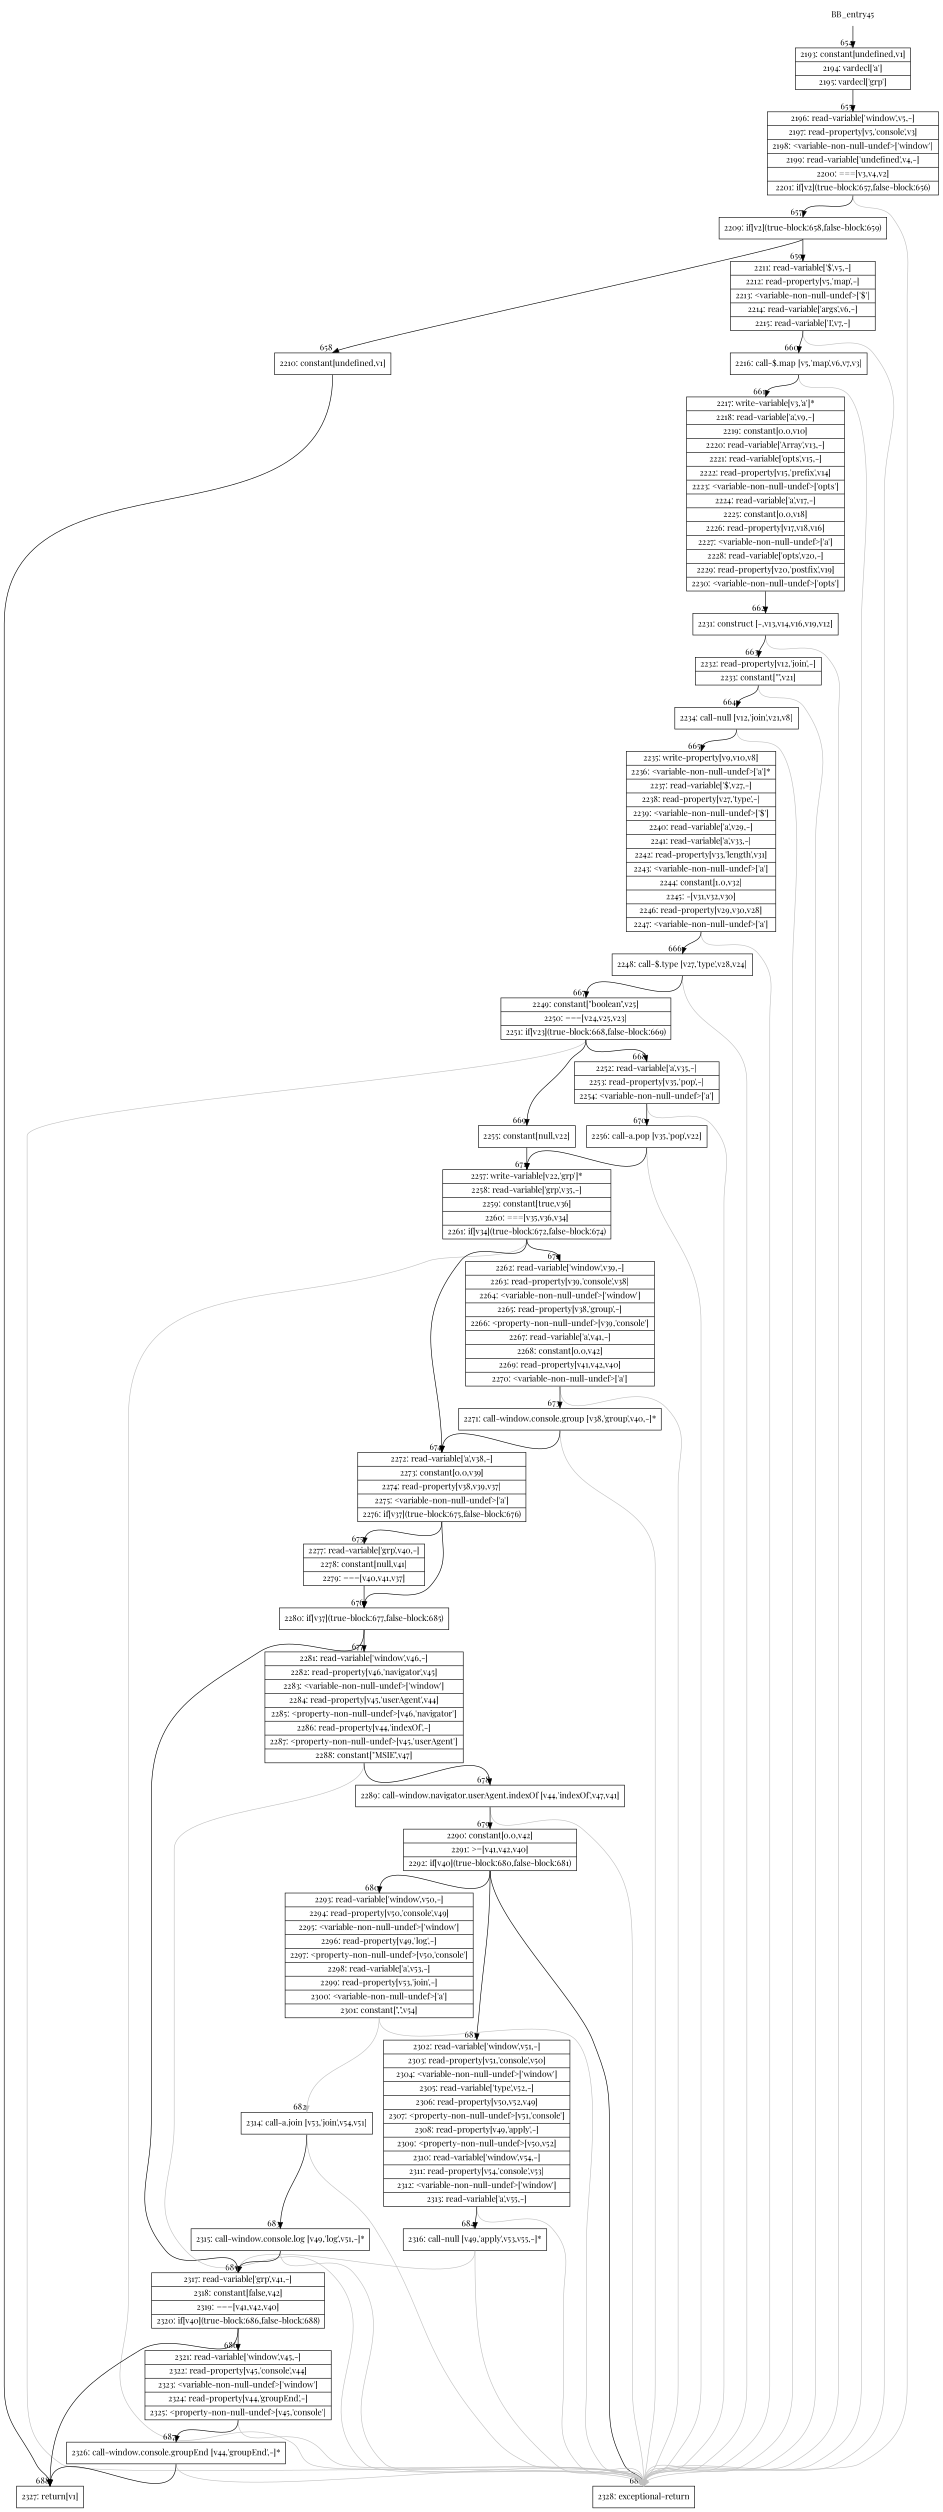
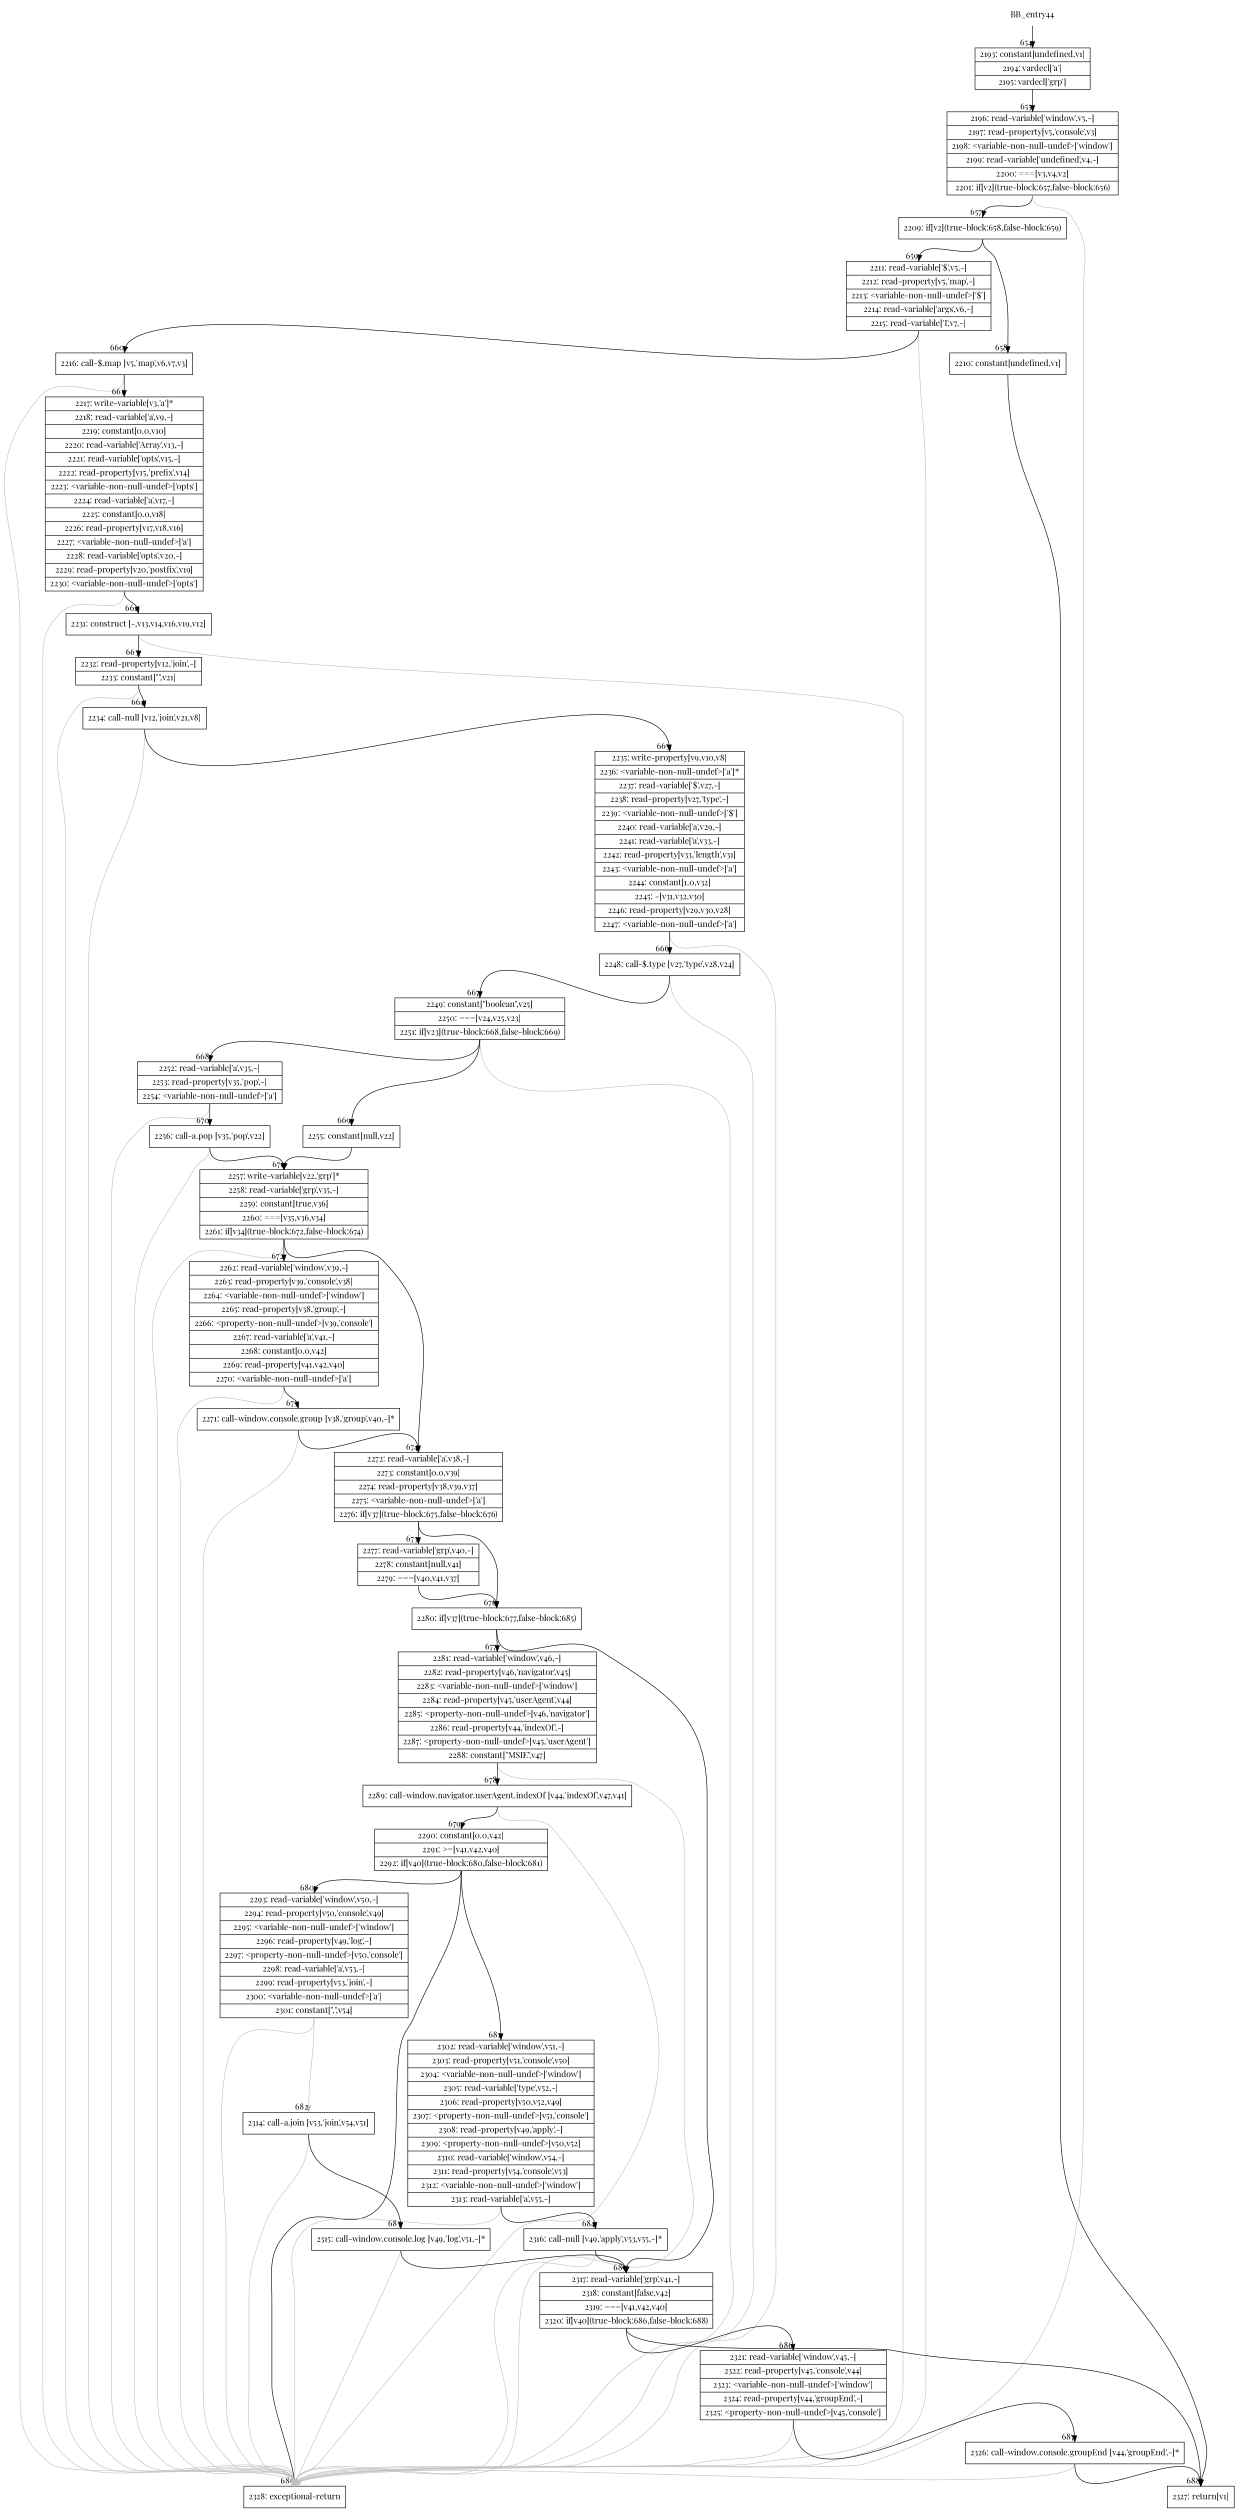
node "BB_entry45": label "BB_entry45" -> "BB_entry44"
edge "2217: write-variable[v3,'a']*" -> "2328: exceptional-return": added
edge "2316: call-null [v49,'apply',v53,v55,-]*" -> "2317: read-variable['grp',v41,-]": color gray -> black
